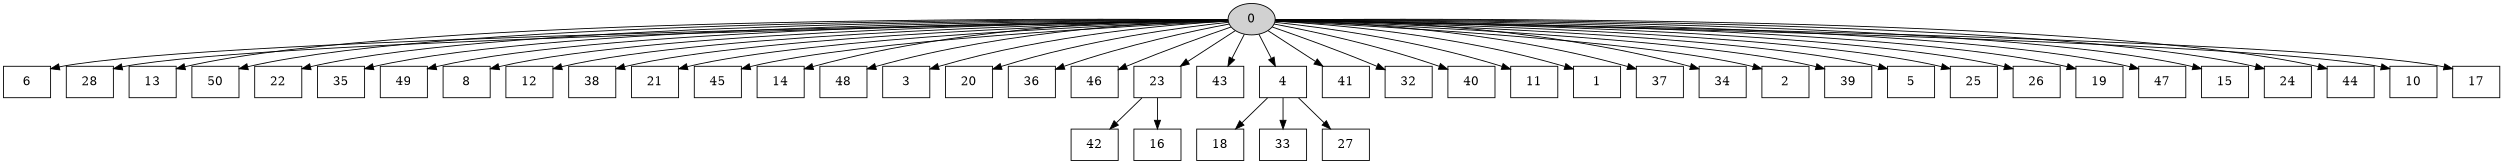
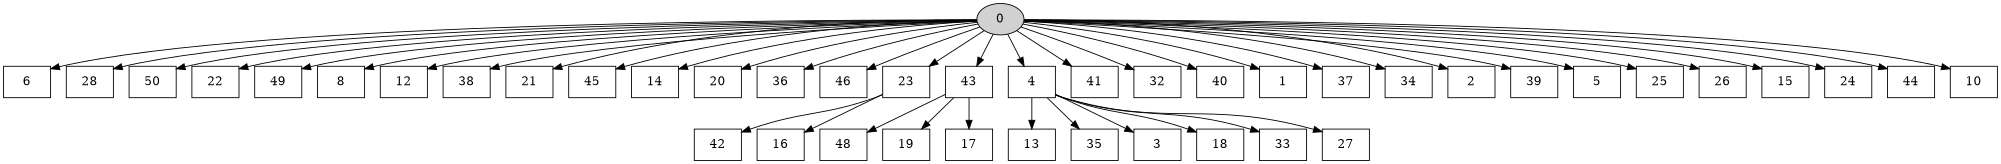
edge "0" -> "13": now "4" -> "13"
edge "0" -> "35": now "4" -> "35"
edge "0" -> "19": now "43" -> "19"
edge "0" -> "17": now "43" -> "17"
edge "0" -> "3": now "4" -> "3"
edge "0" -> "48": now "43" -> "48"
node "11": removed
node "47": removed
